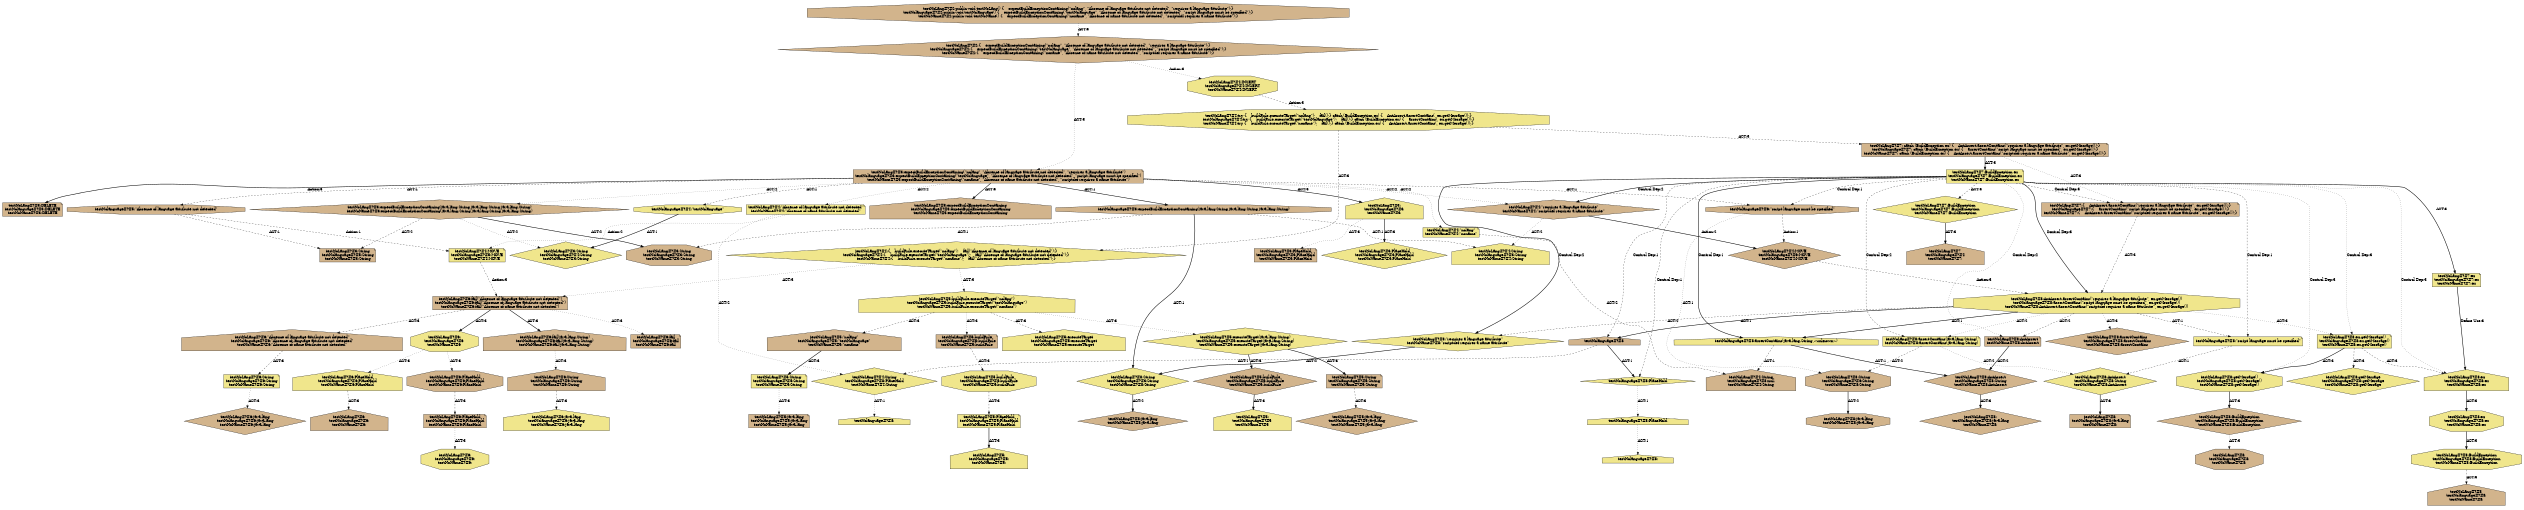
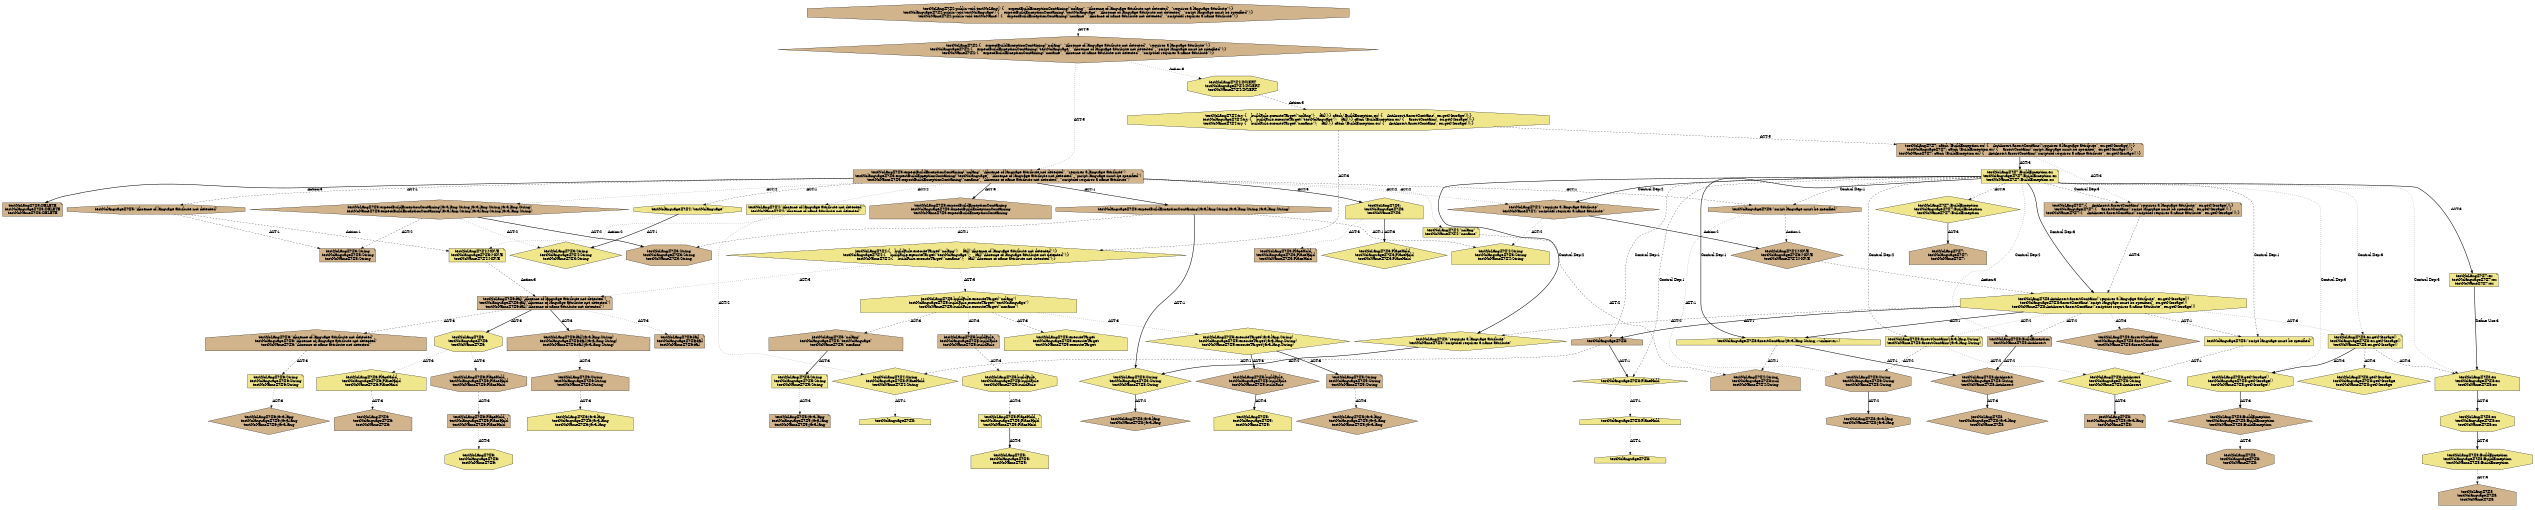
node "testNoLang#?#7: testNolanguage#?#4: testNoName#?#7:": label "testNoLang#?#7: testNolanguage#?#4: testNoName#?#7:" -> "testNoLang#?#7: testNolanguage#?#7: testNoName#?#7:"
node "testNoLang#?#8:AntAssert testNoName#?#8:AntAssert": label "testNoLang#?#8:AntAssert testNoName#?#8:AntAssert" -> "testNoLang#?#8:BuildException testNoName#?#8:AntAssert"
